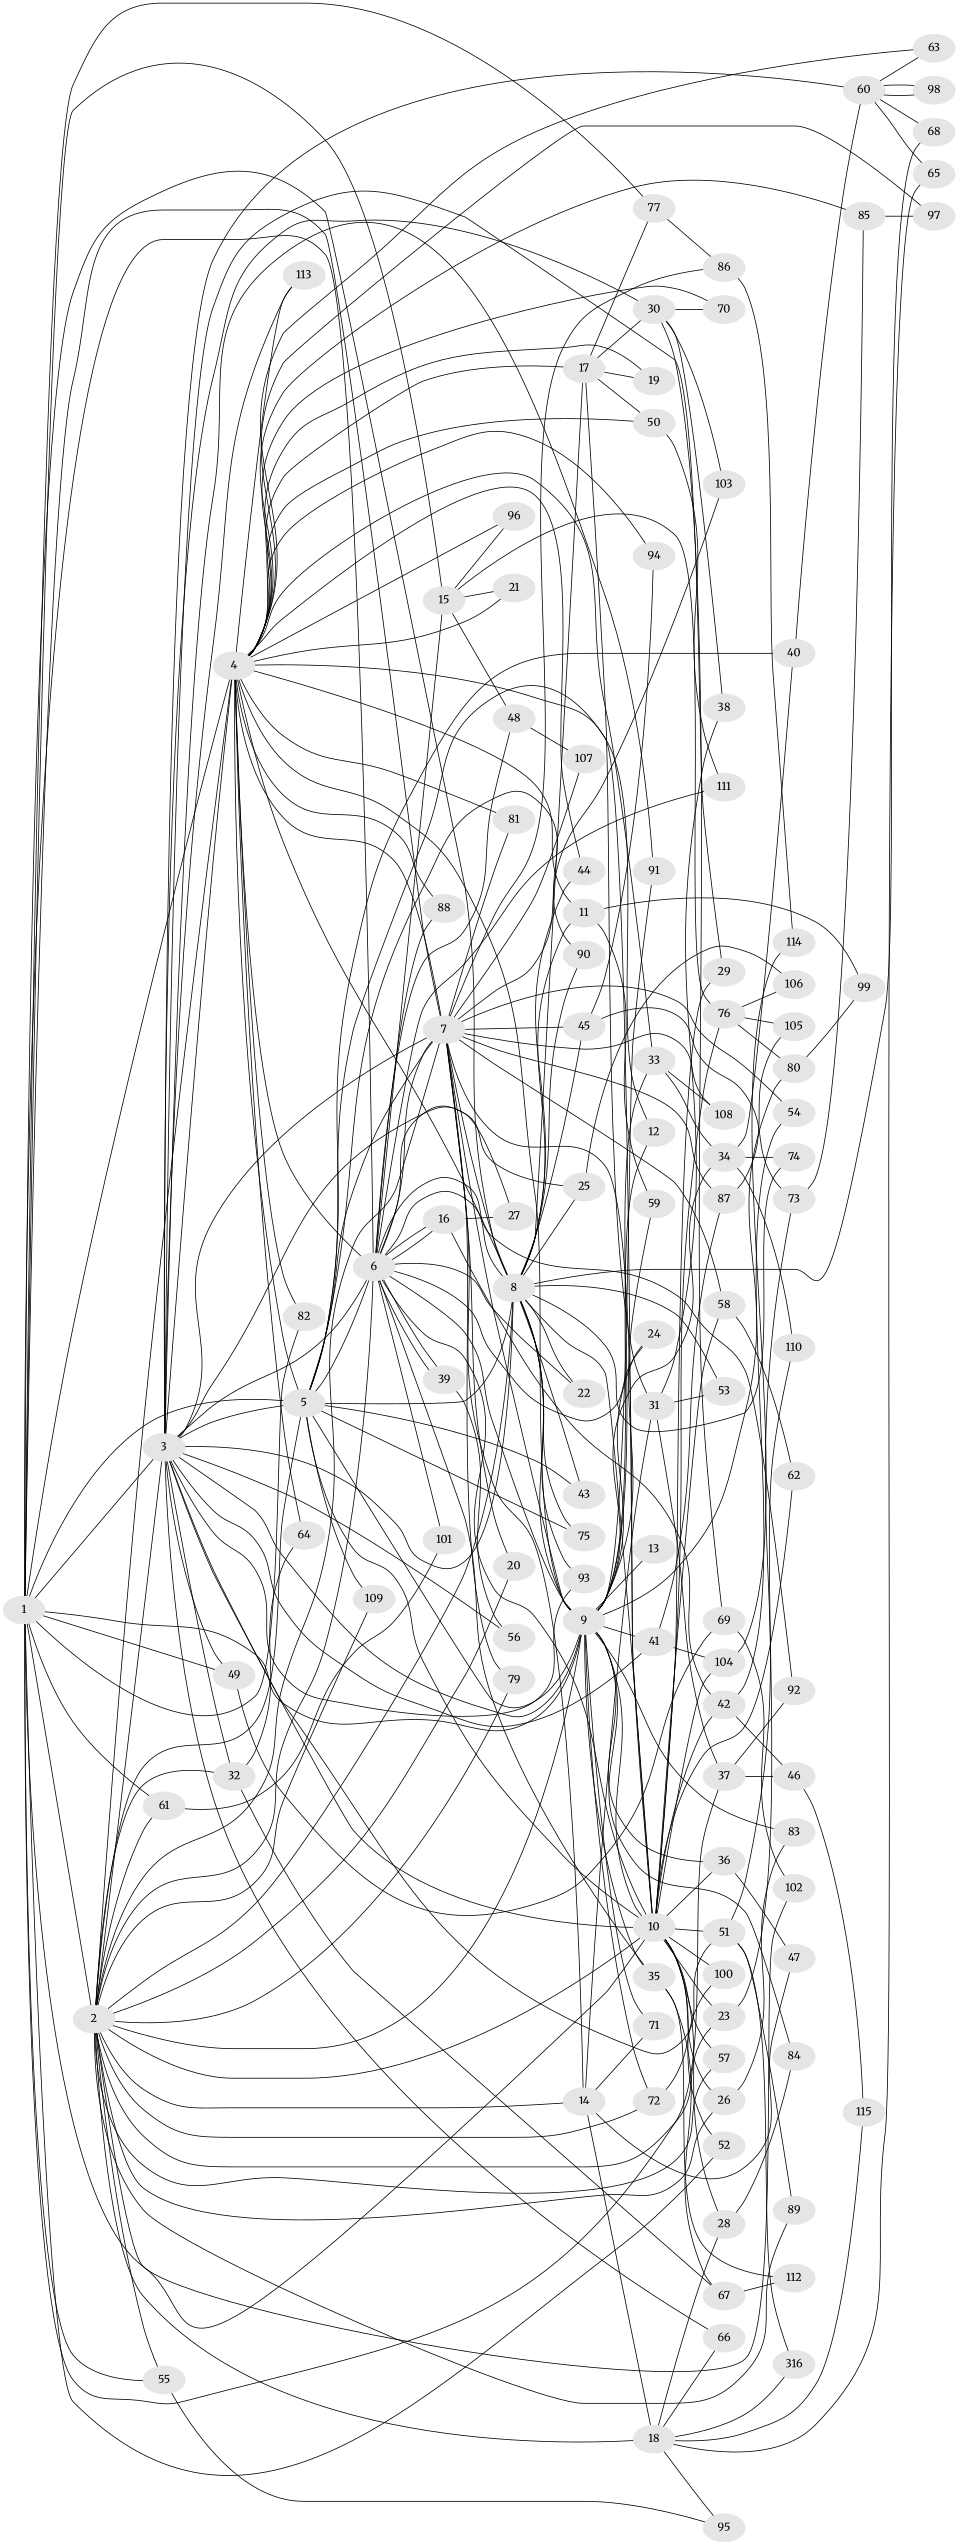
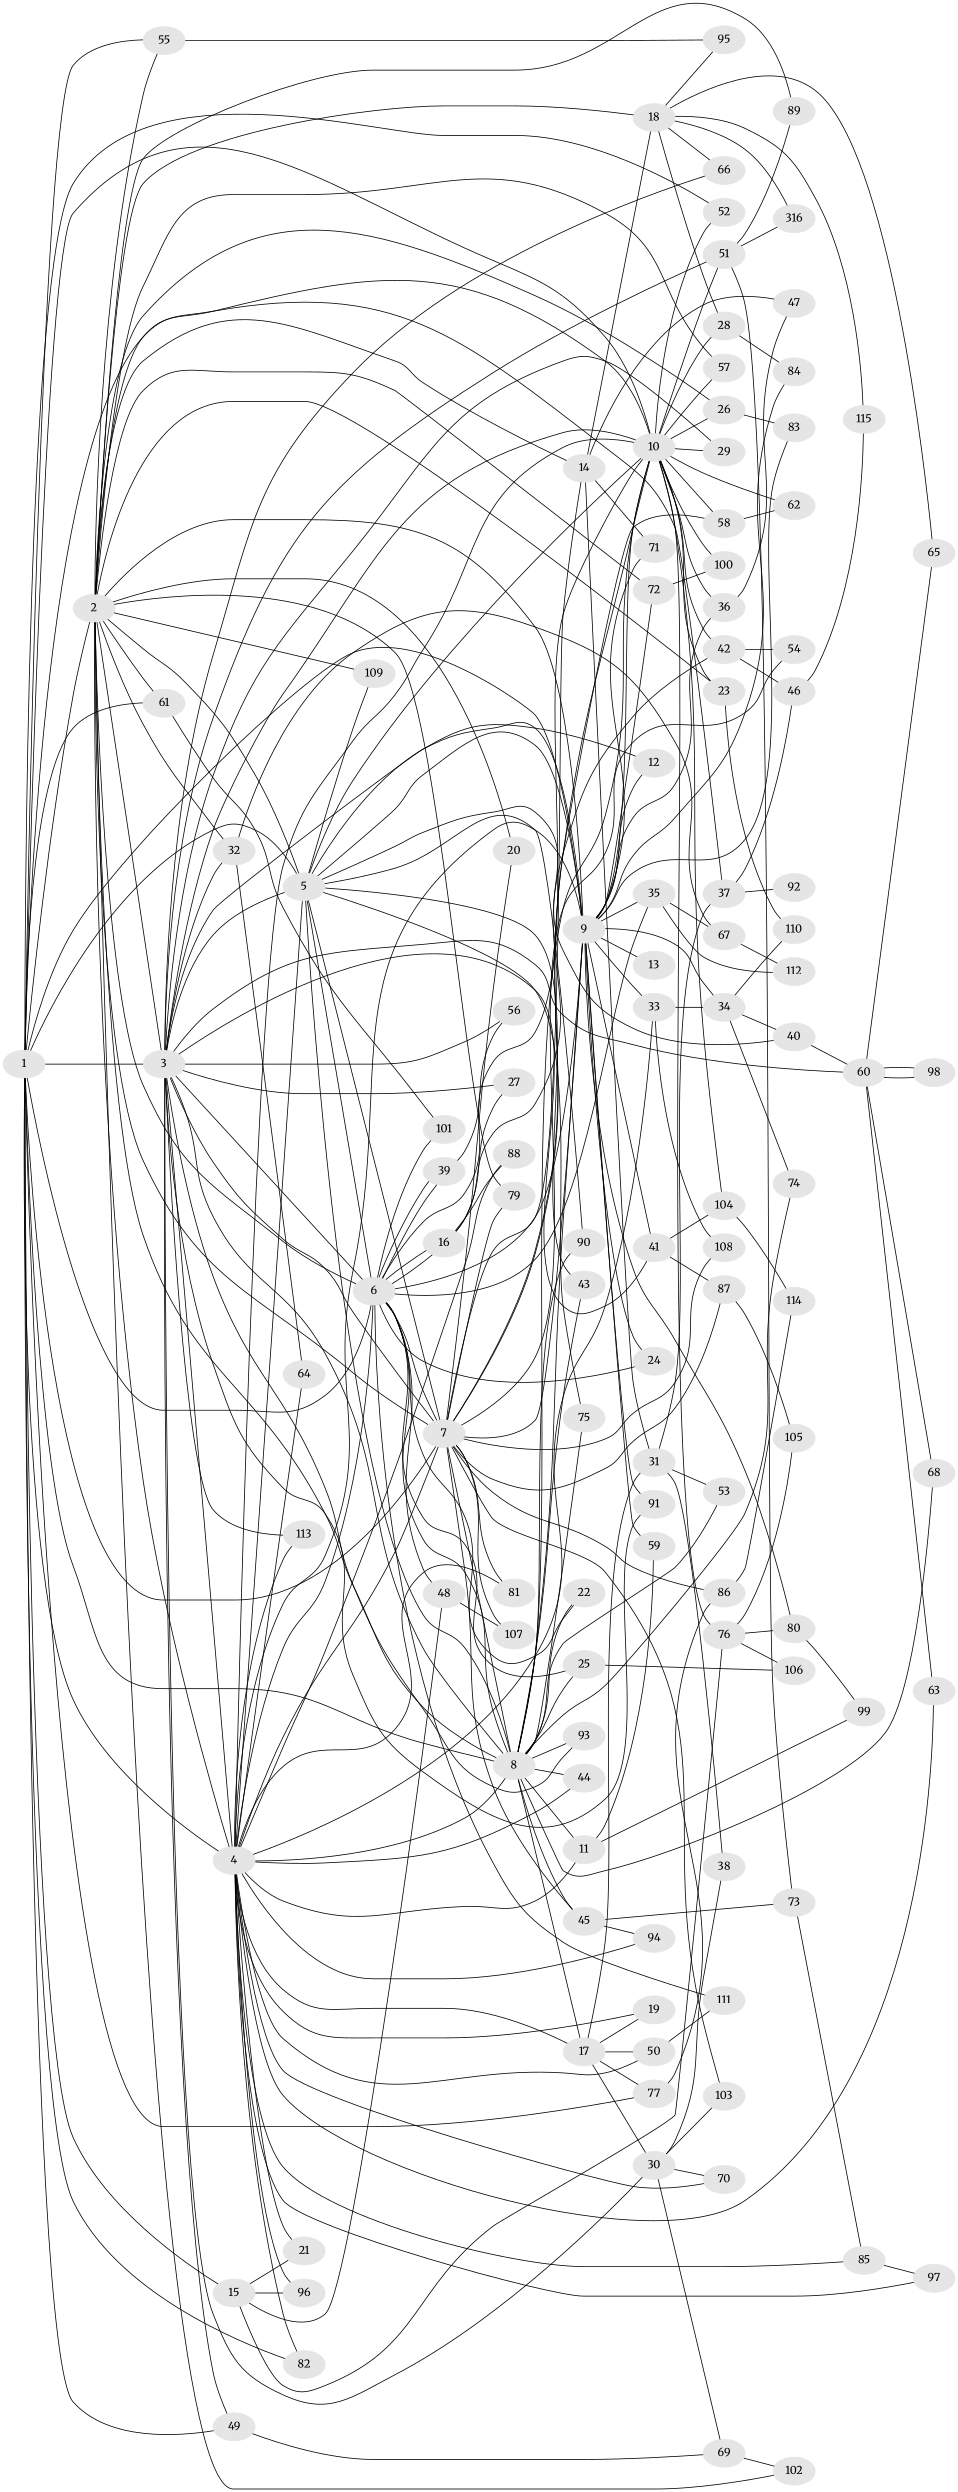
edge "15" -- "6": removed
edge "88" -- "6": now "88" -- "16"
edge "6" -- "92": removed
